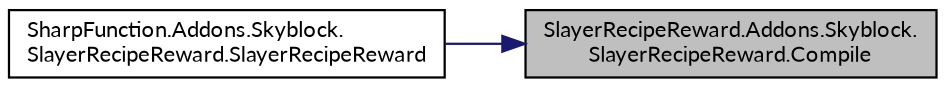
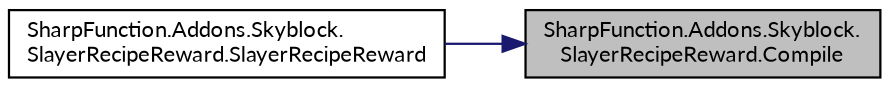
node "SlayerRecipeReward.Addons.Skyblock. SlayerRecipeReward.Compile": label "SlayerRecipeReward.Addons.Skyblock. SlayerRecipeReward.Compile" -> "SharpFunction.Addons.Skyblock. SlayerRecipeReward.Compile"
